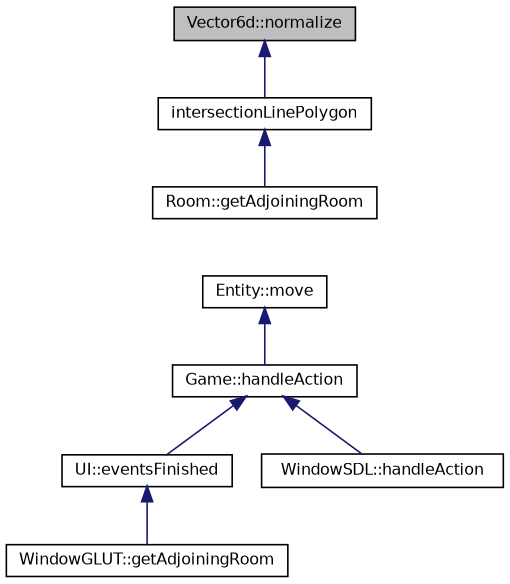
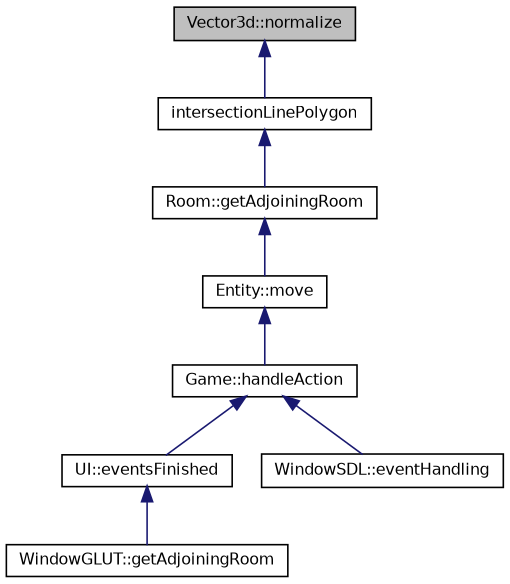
node "Vector6d::normalize": label "Vector6d::normalize" -> "Vector3d::normalize"
edge "Entity::move" -> "Room::getAdjoiningRoom": added
node "WindowSDL::handleAction": label "WindowSDL::handleAction" -> "WindowSDL::eventHandling"
